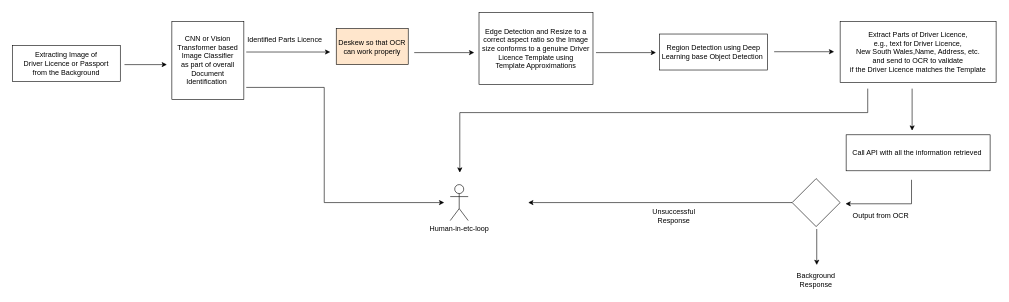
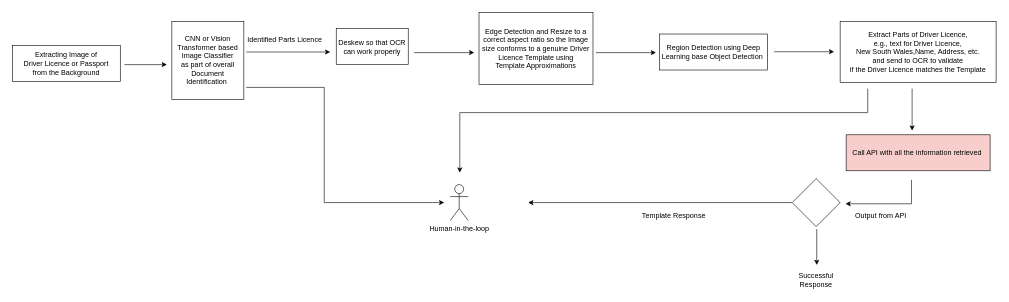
node "Deskew so that OCR can work properly": fillcolor #ffe6cc -> #ffffff
node "Call API with all the information retrieved": fillcolor #ffffff -> #f8cecc
node "Unsuccessful Response": label "Unsuccessful Response" -> "Template Response"
node "Output from OCR": label "Output from OCR" -> "Output from API"
node "Human-in-etc-loop": label "Human-in-etc-loop" -> "Human-in-the-loop"
node "Background Response": label "Background Response" -> "Successful Response"
